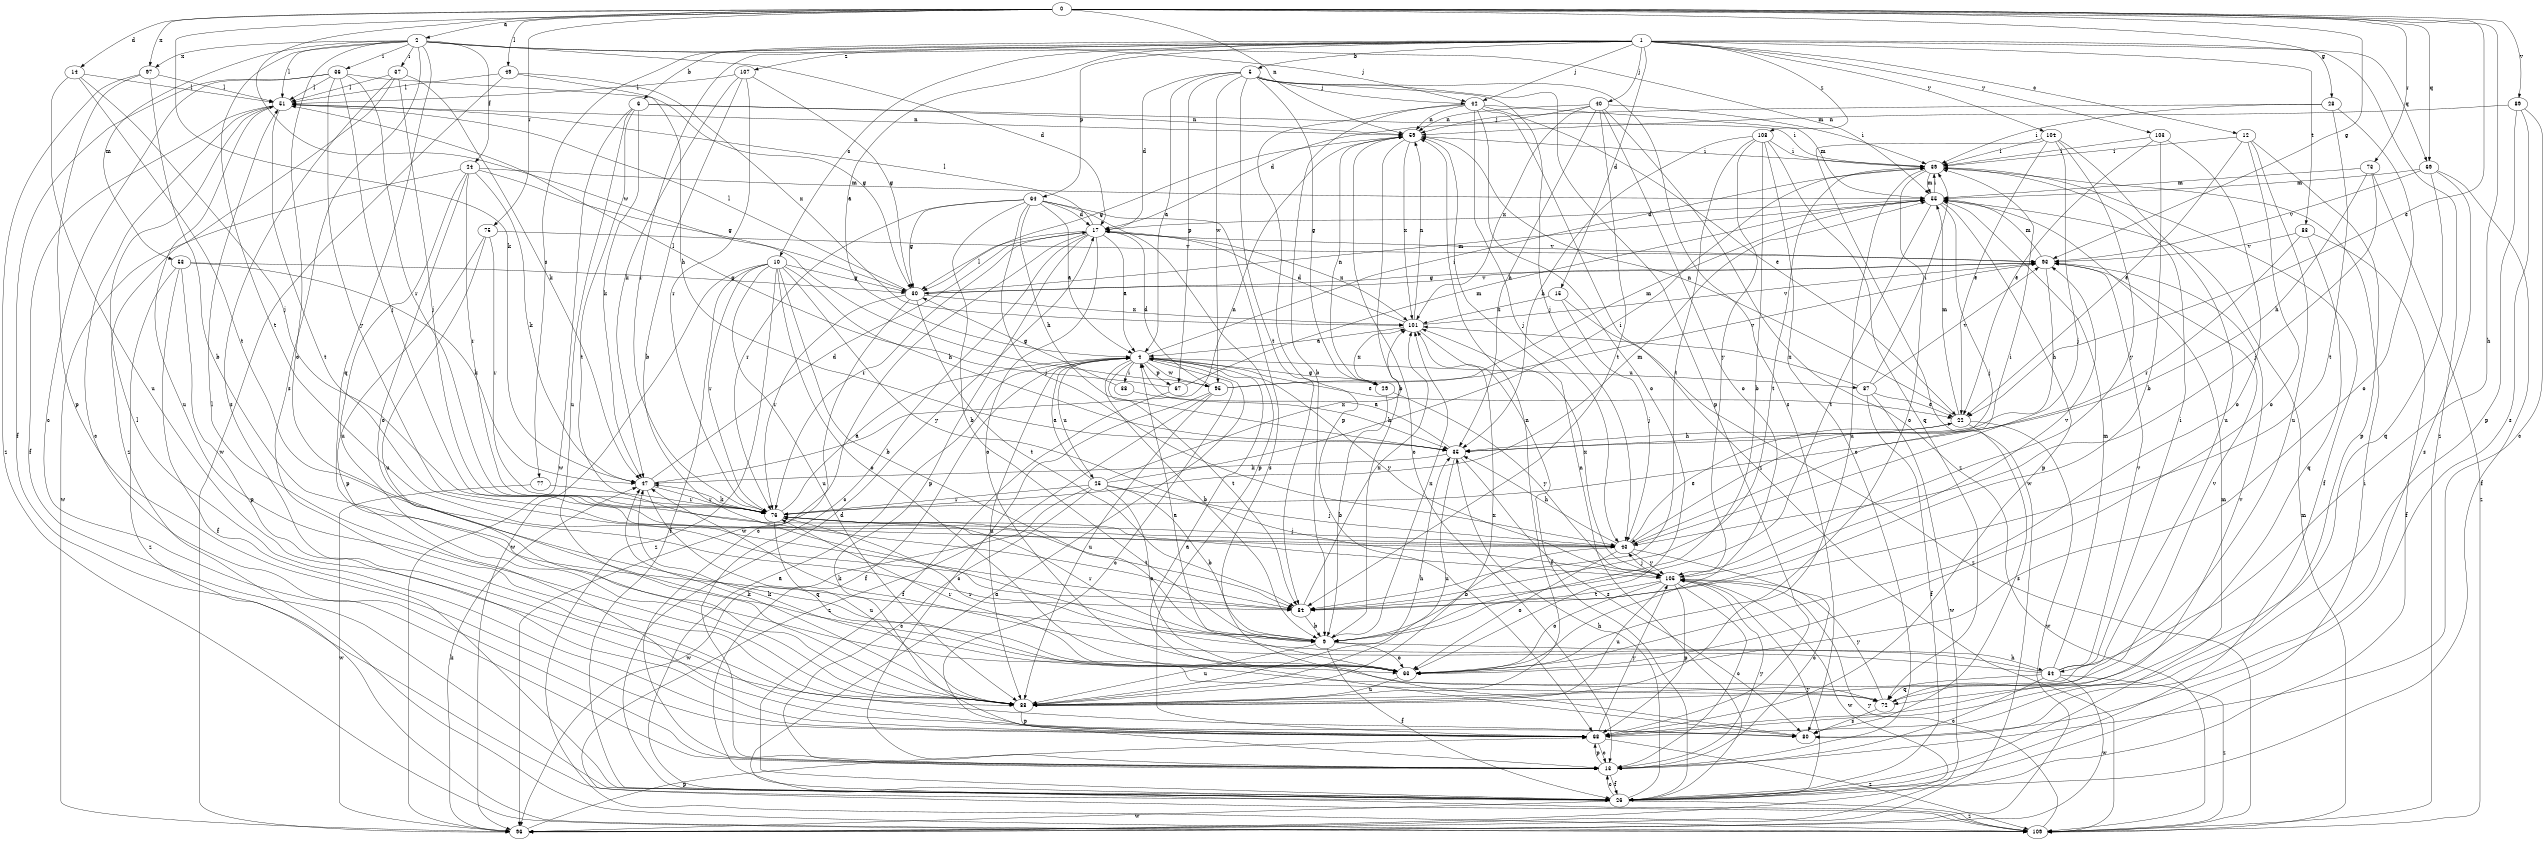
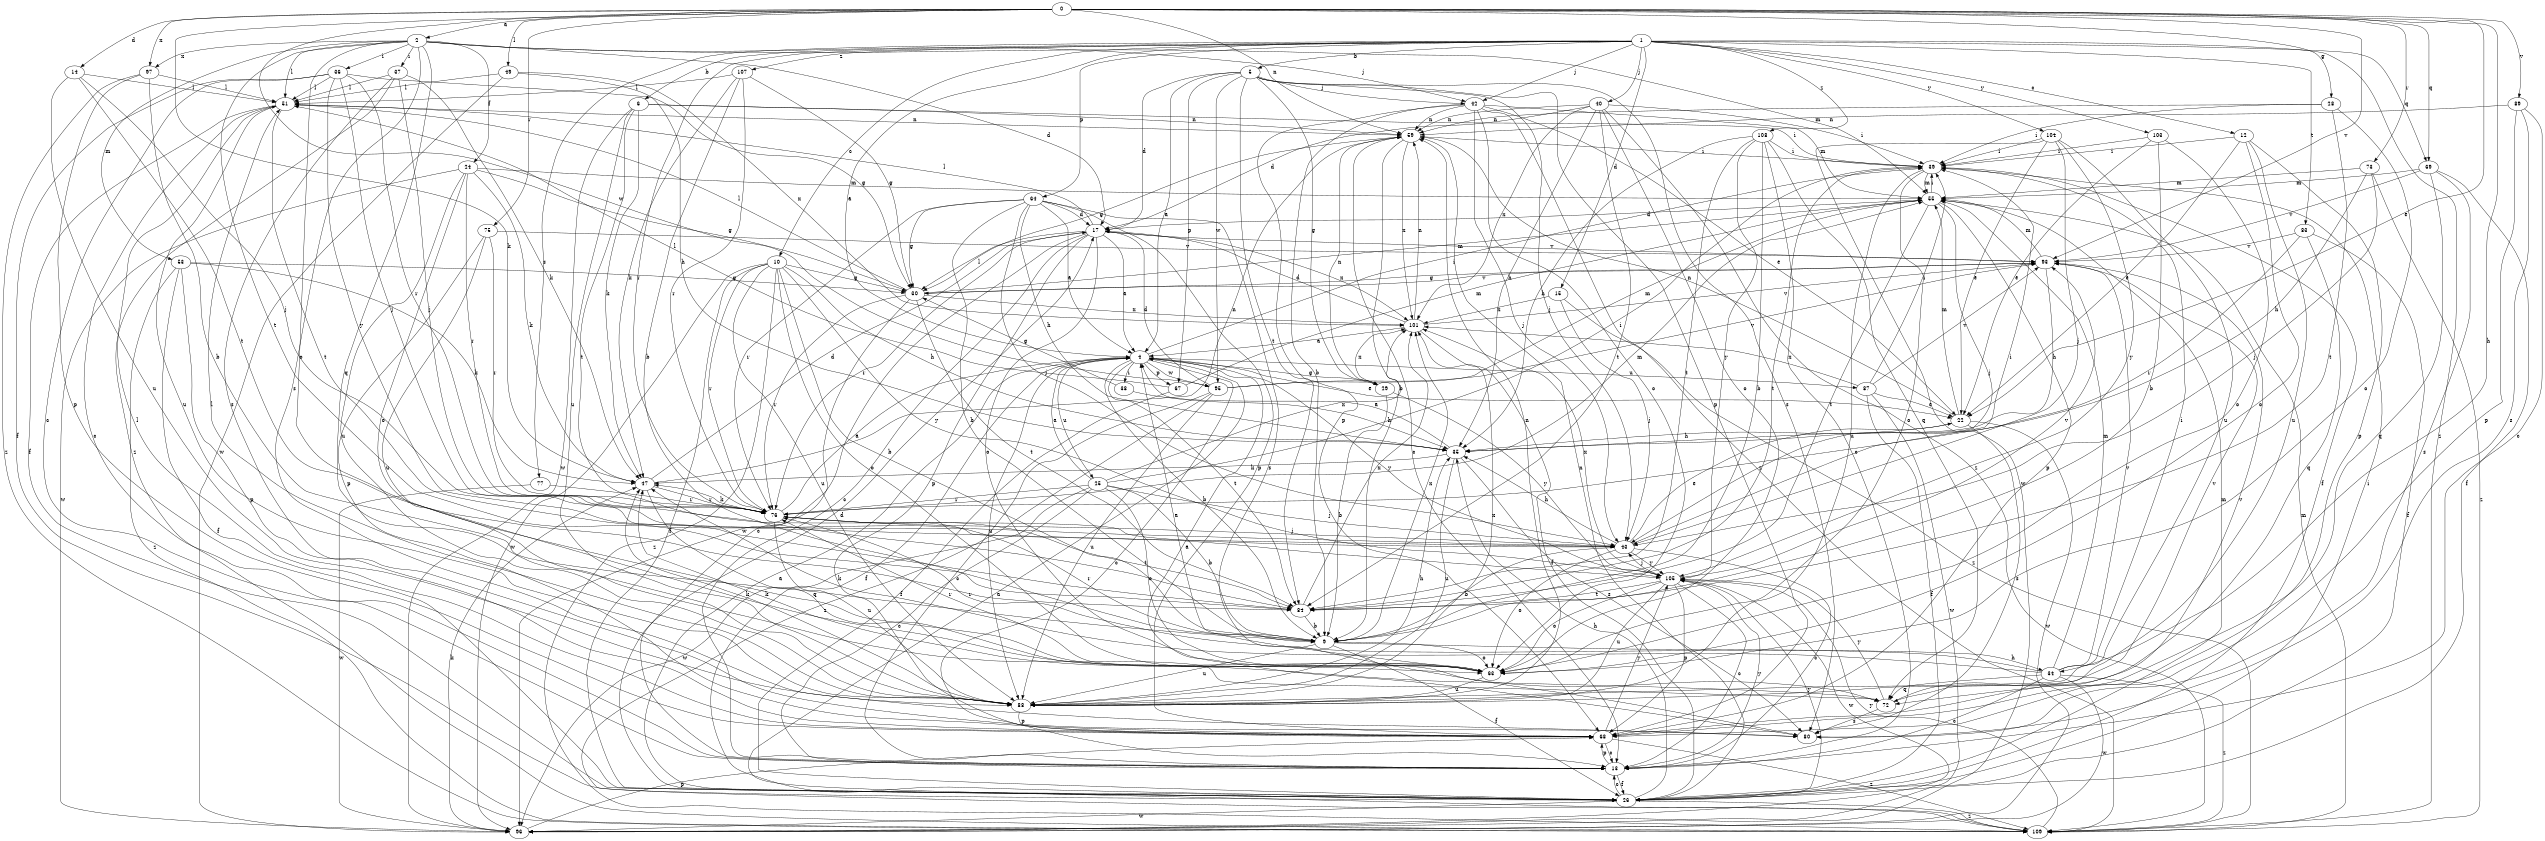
edge "28" -> "59": label "j" -> "n"
edge "0" -> "93": label "g" -> "v"
